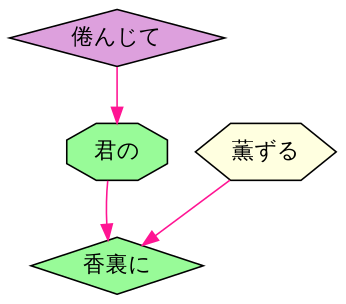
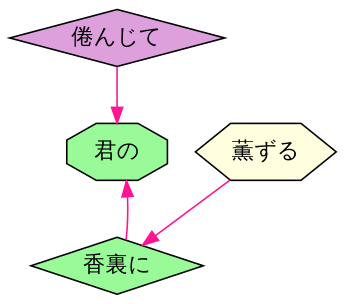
edge "君の" -> "香裏に": reversed
